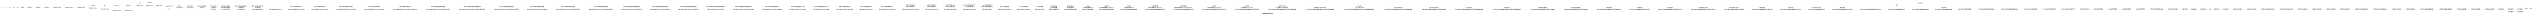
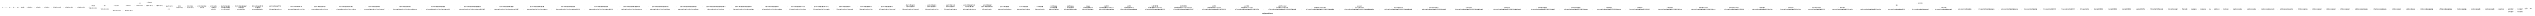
node "36, 185: 8 9 10 11 28 29 30 31 36 37 38 39 40 41 42 43": added
